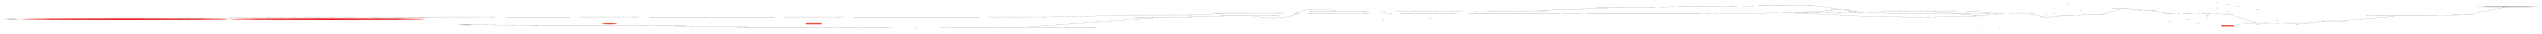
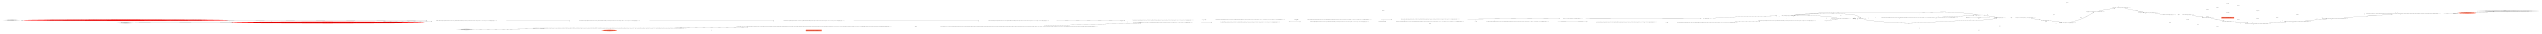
node "return mergedRealtime@@@36@@@['0', '0', '1']": fillcolor white -> tomato
node "makeIncrementalIndex['0', '1', '0']": added
